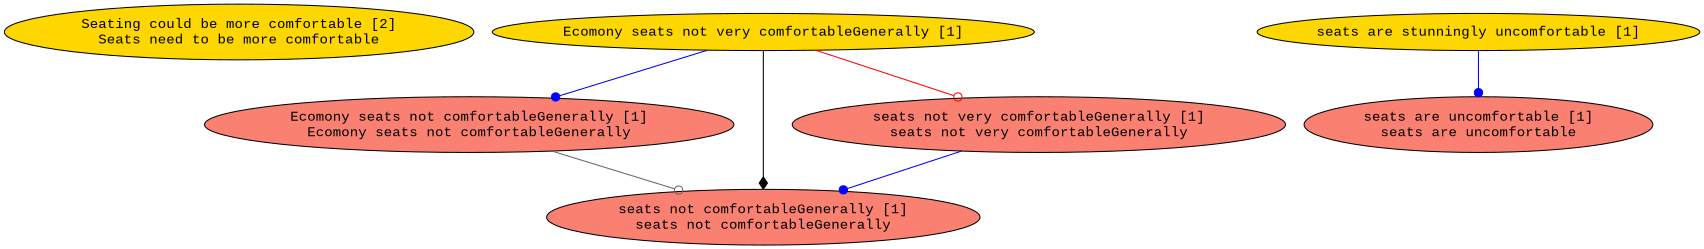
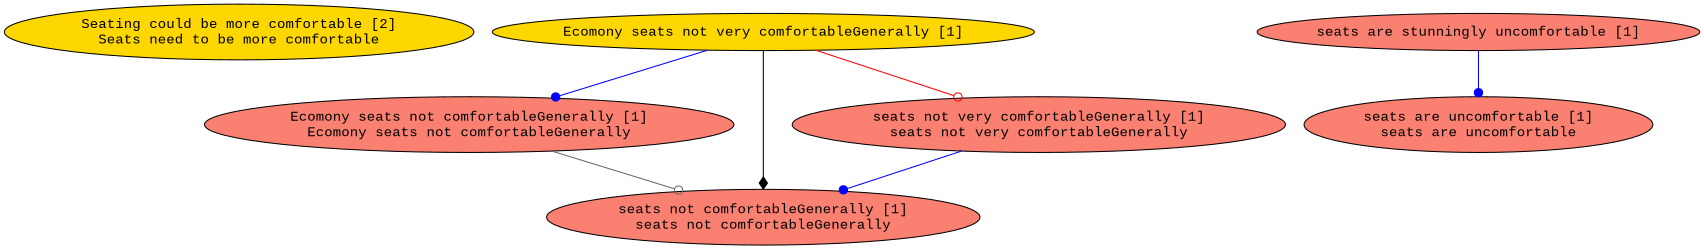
node "seats are stunningly uncomfortable [1]": fillcolor gold -> salmon
